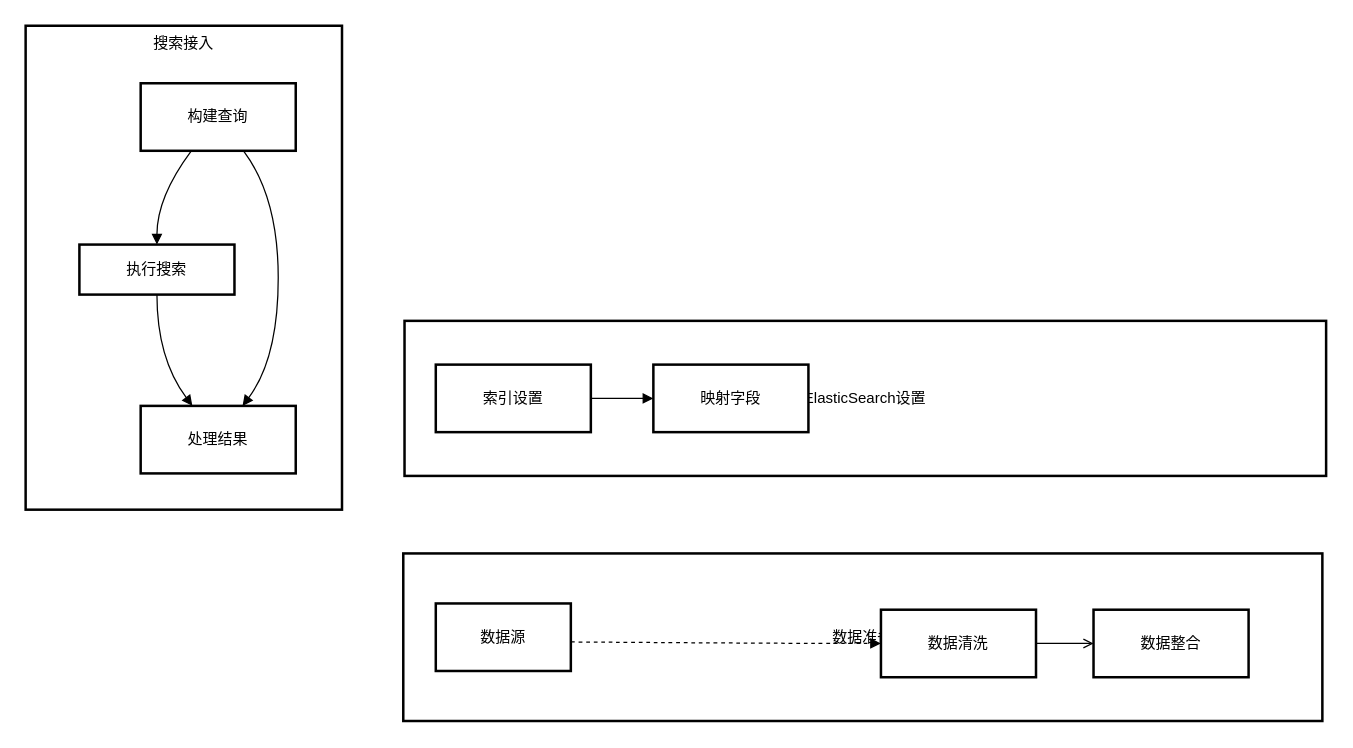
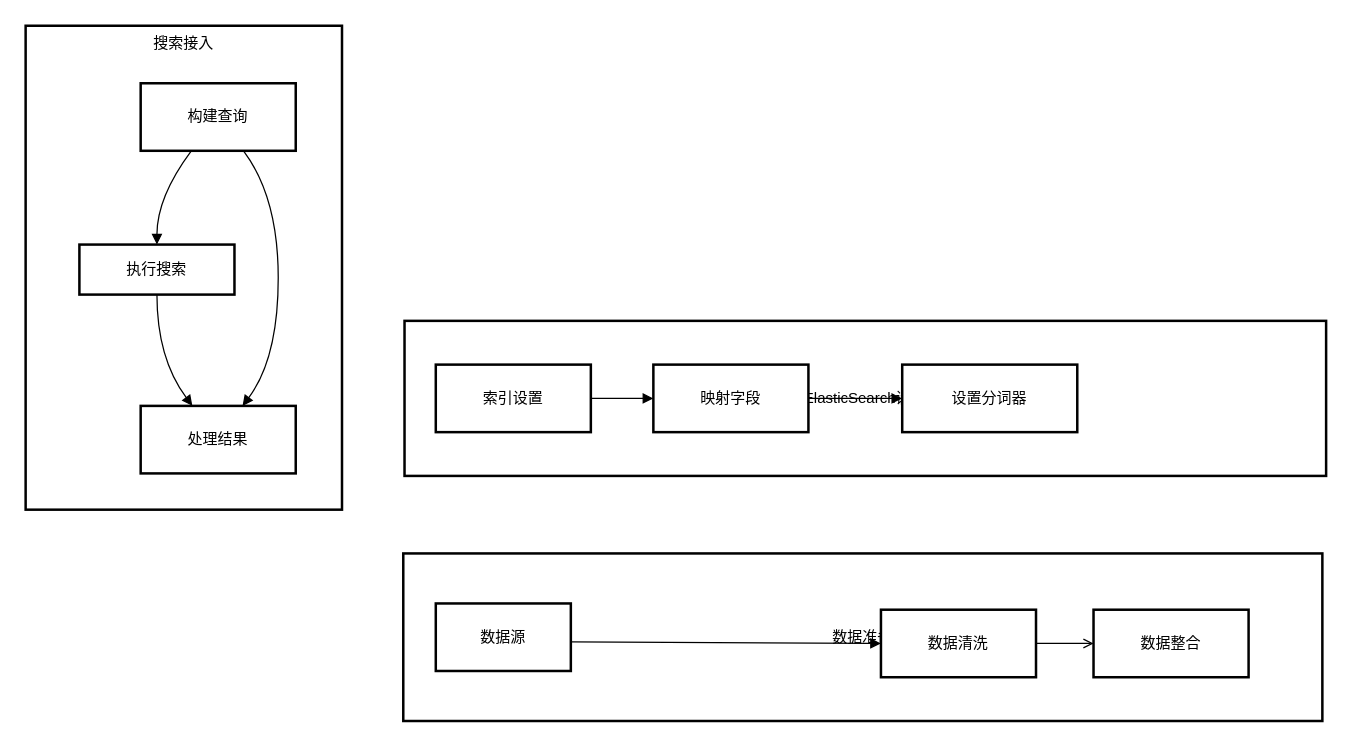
edge "映射字段" -> "设置分词器": added
node "设置分词器": added
edge "数据源" -> "数据清洗": style dashed -> solid
